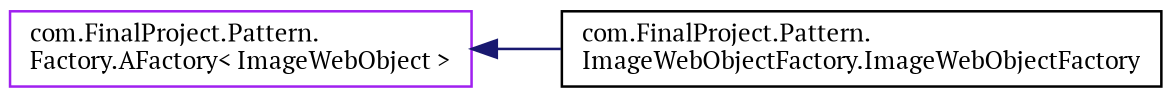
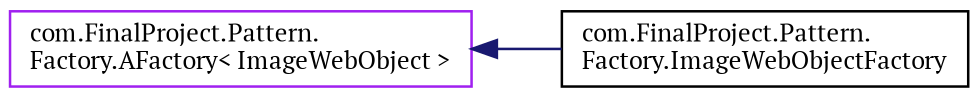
node "com.FinalProject.Pattern. ImageWebObjectFactory.ImageWebObjectFactory": label "com.FinalProject.Pattern. ImageWebObjectFactory.ImageWebObjectFactory" -> "com.FinalProject.Pattern. Factory.ImageWebObjectFactory"
